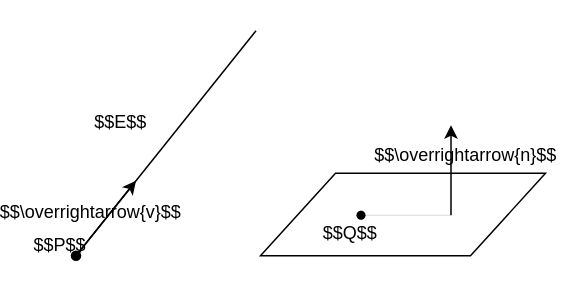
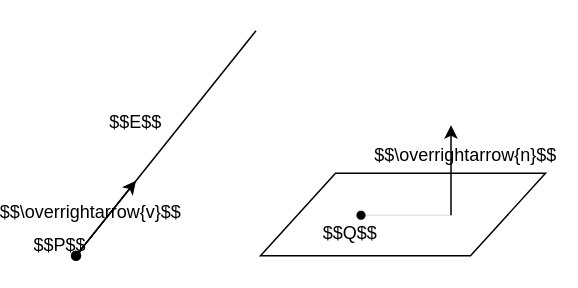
node "$$E$$": moved (121, 122) -> (136, 122)
